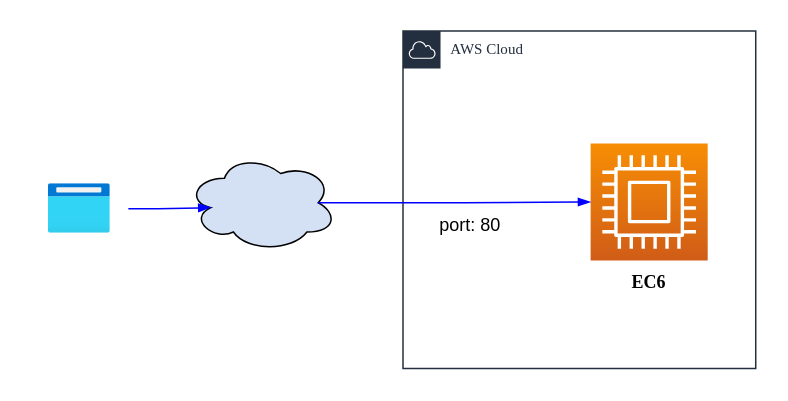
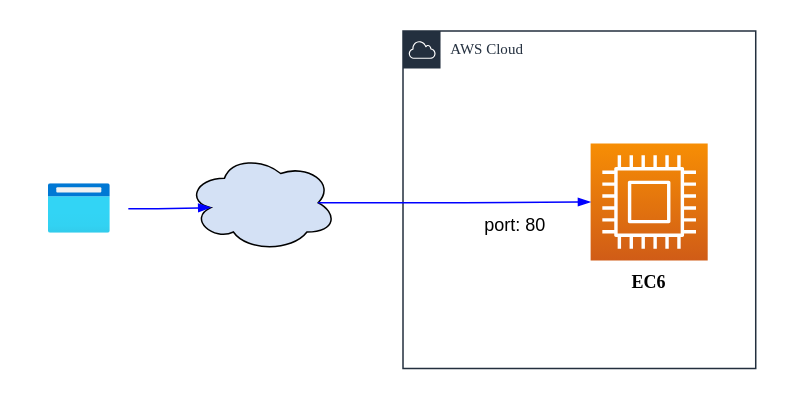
node "port: 80": moved (470, 226) -> (515, 226)
